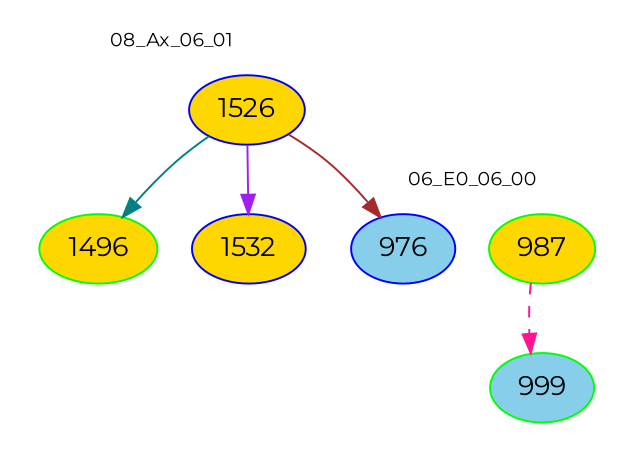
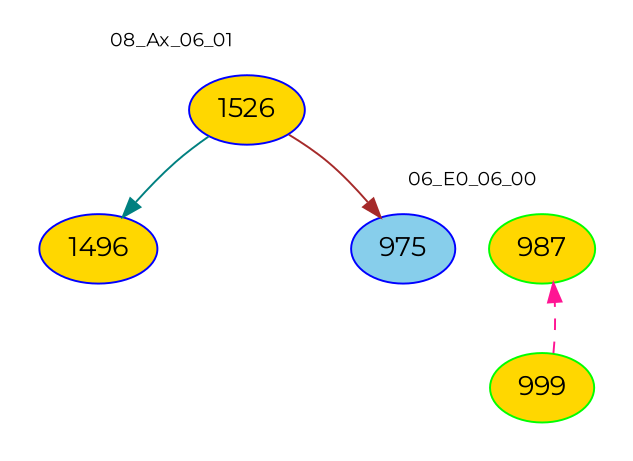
node "1496": color green -> blue
node "1532": removed
node "976": label "976" -> "975"
edge "987" -> "999": reversed
node "999": fillcolor skyblue -> gold
